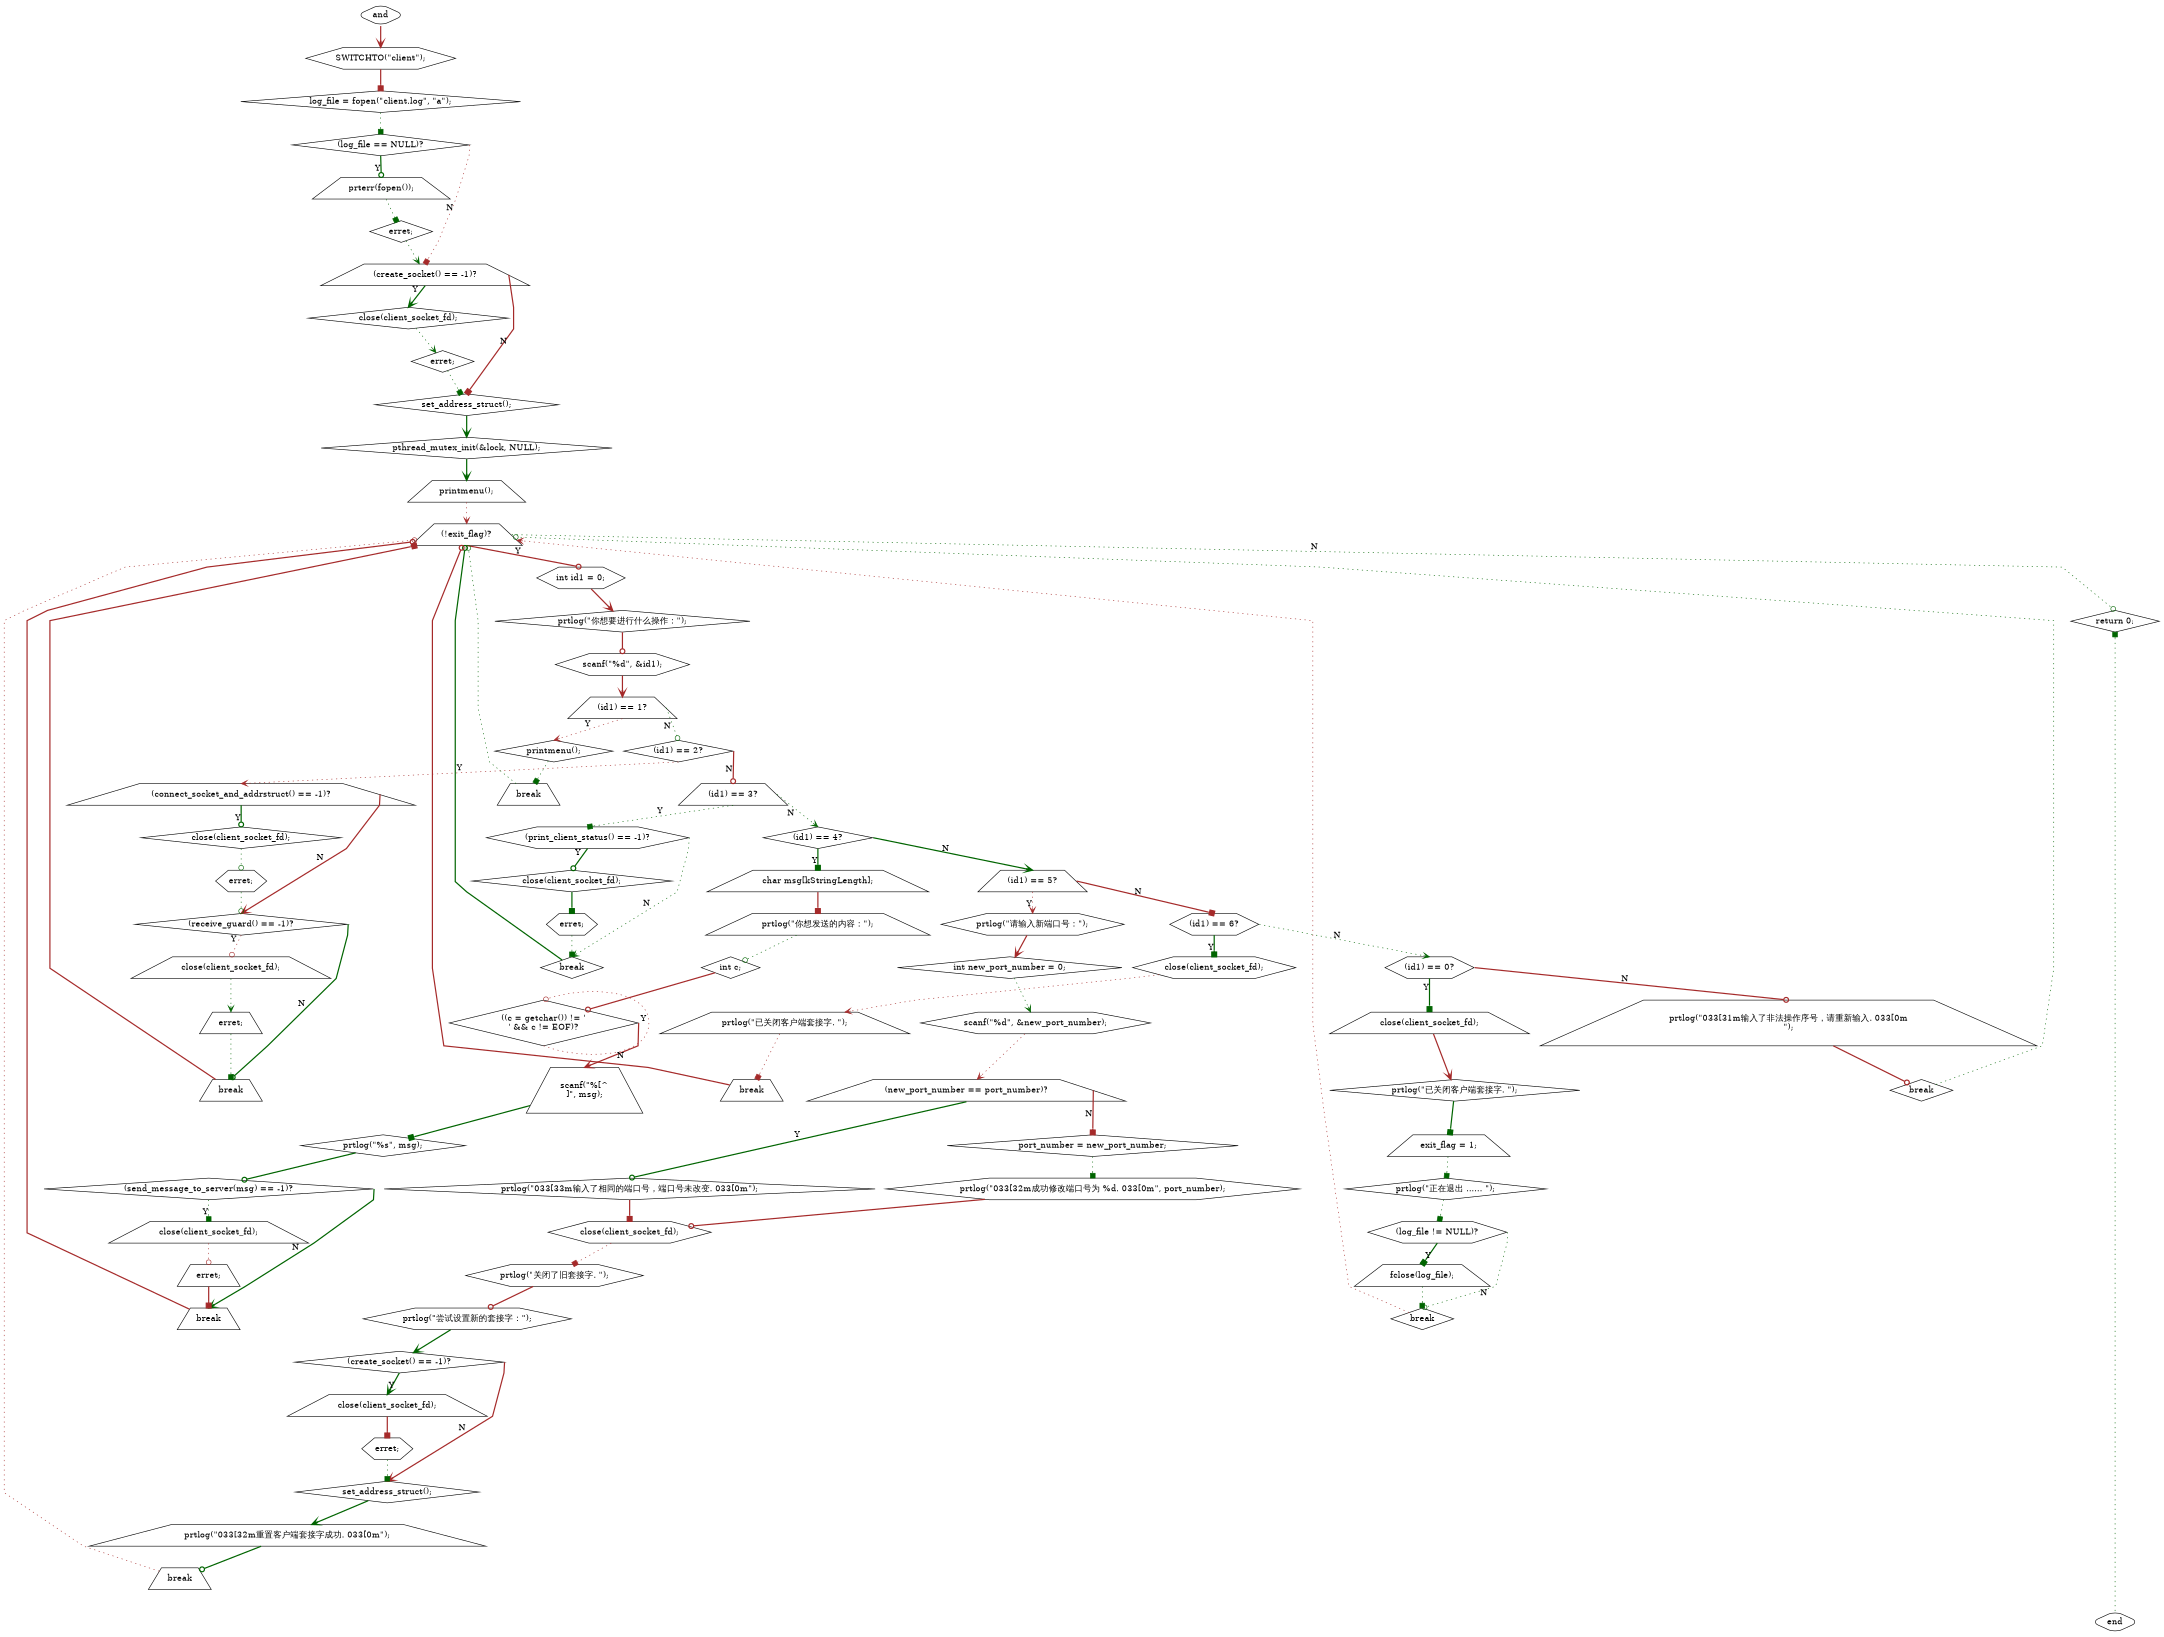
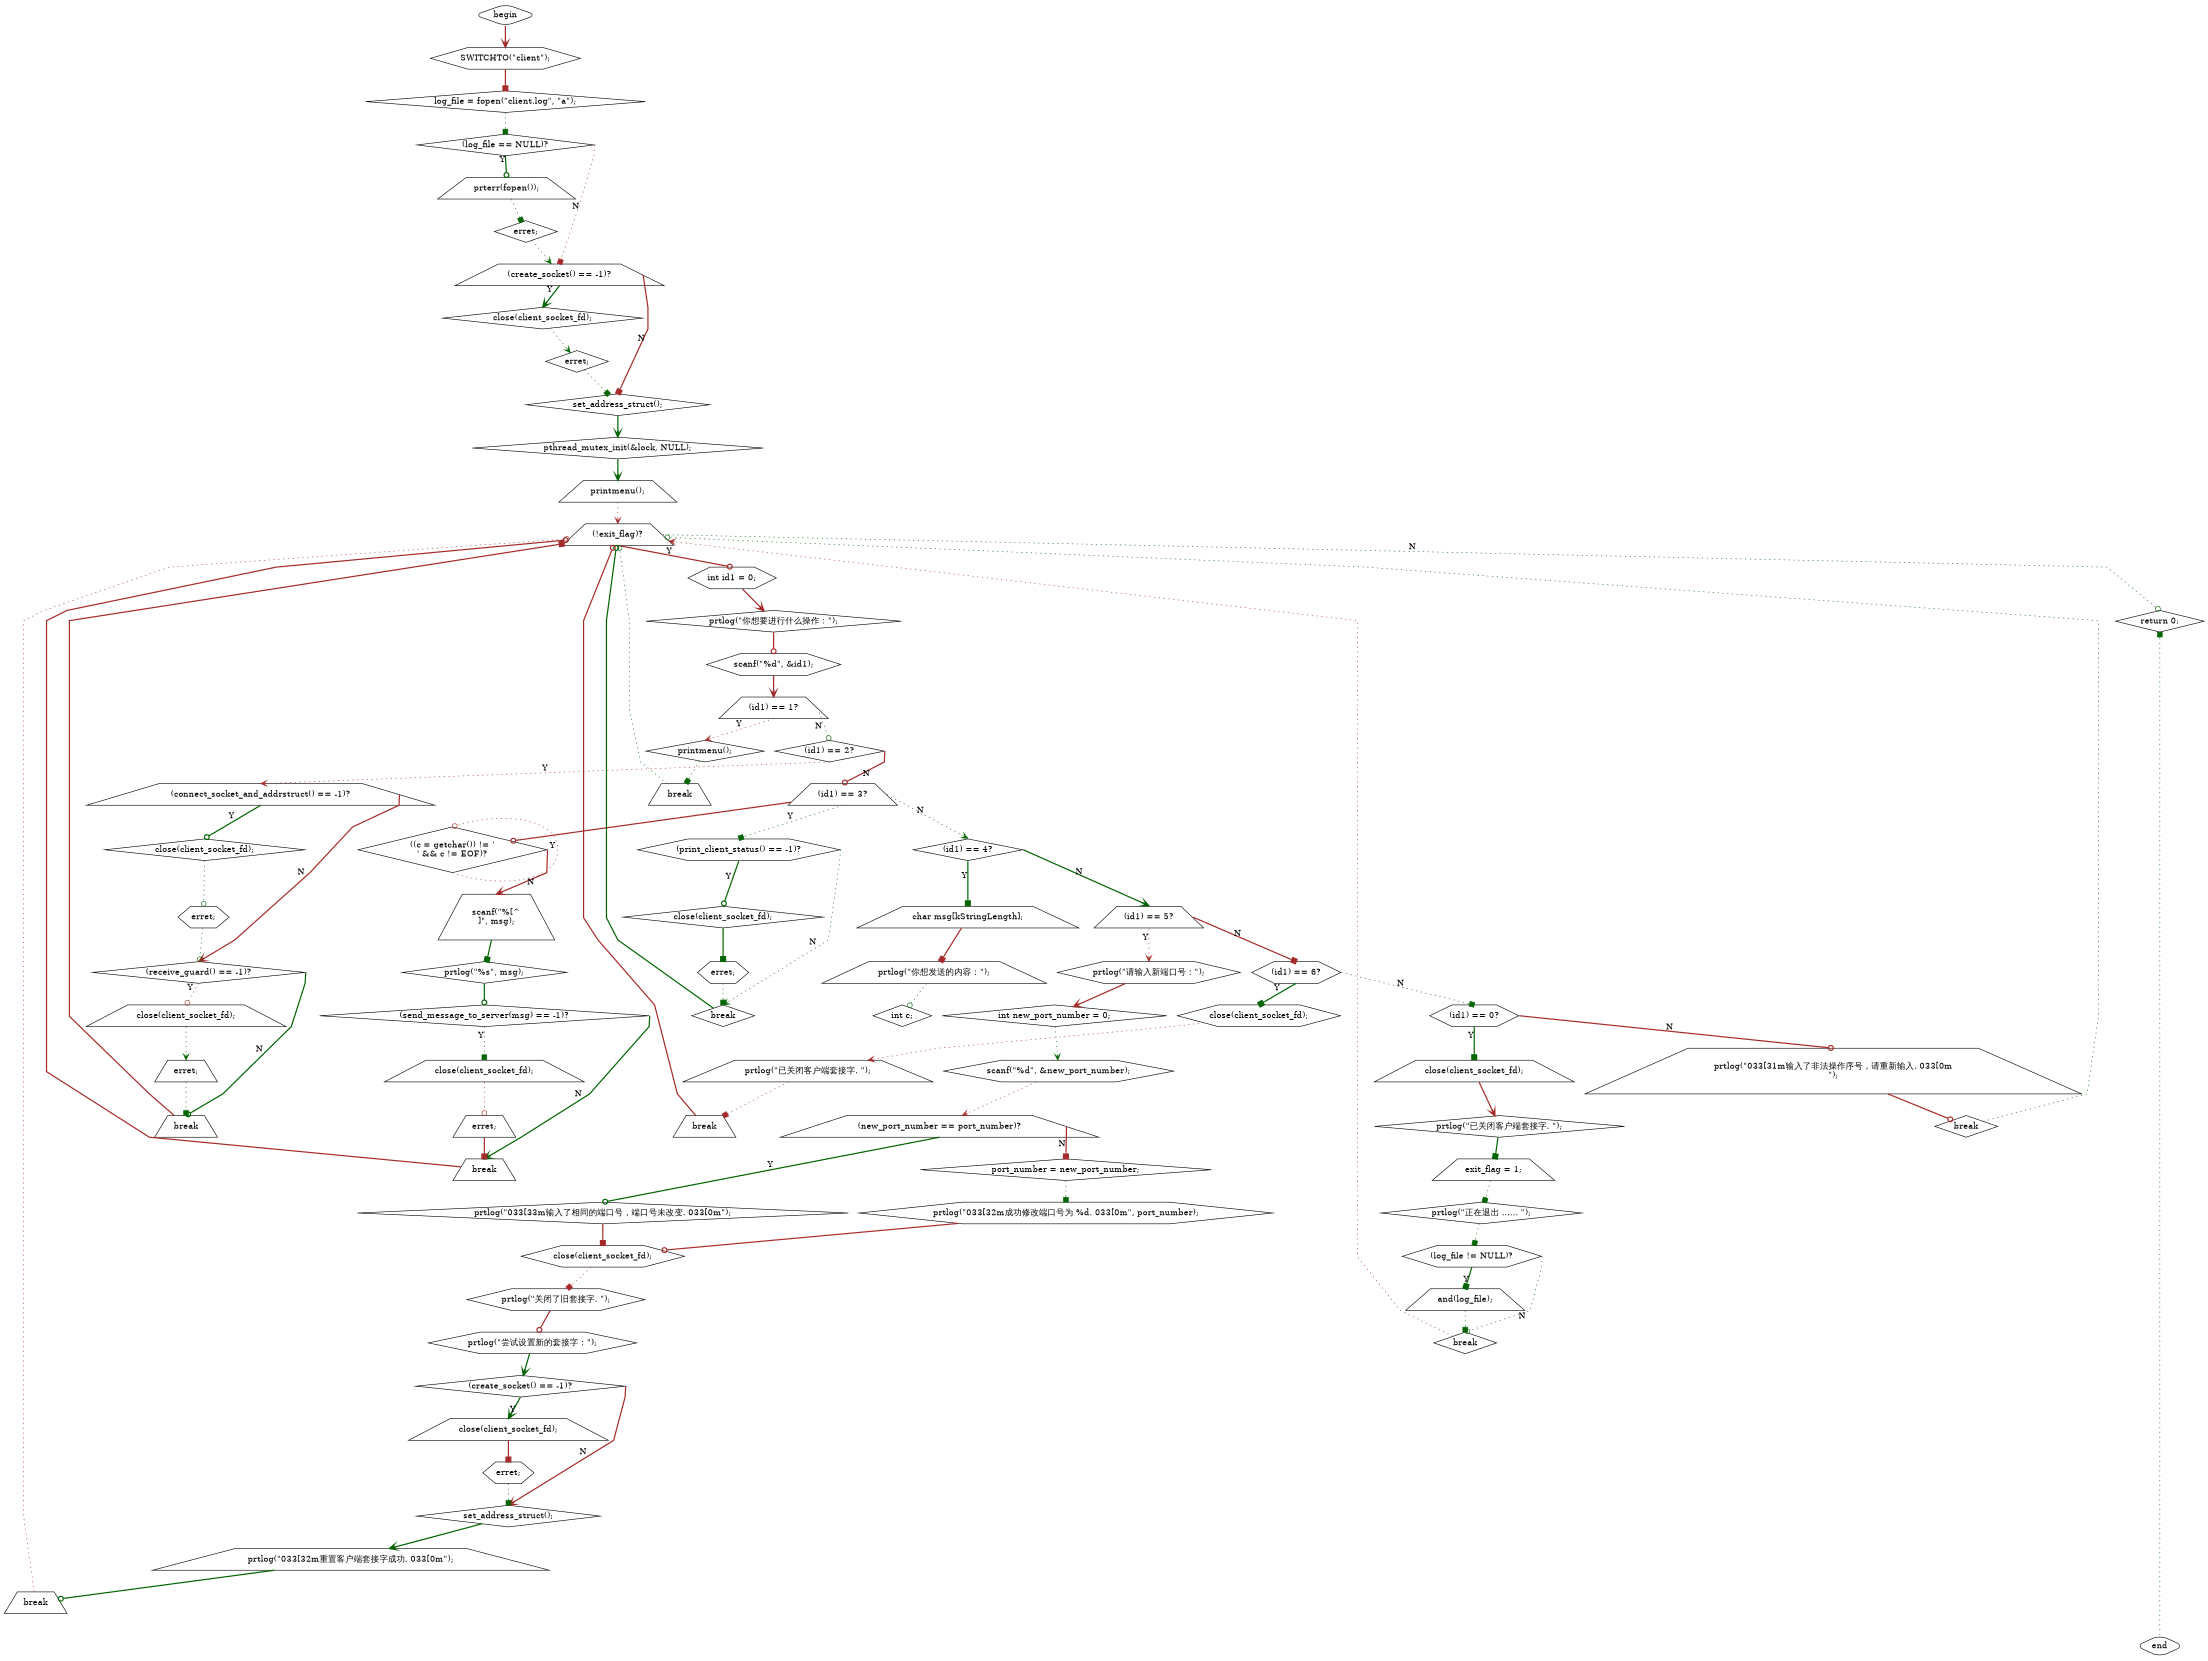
node "and": label "and" -> "begin"
edge "(id1) == 6?" -> "(id1) == 0?": arrowhead vee -> box
edge "int c;" -> "((c = getchar()) != ' ' && c != EOF)?": now "(id1) == 3?" -> "((c = getchar()) != ' ' && c != EOF)?"
node "fclose(log_file);": label "fclose(log_file);" -> "and(log_file);"
